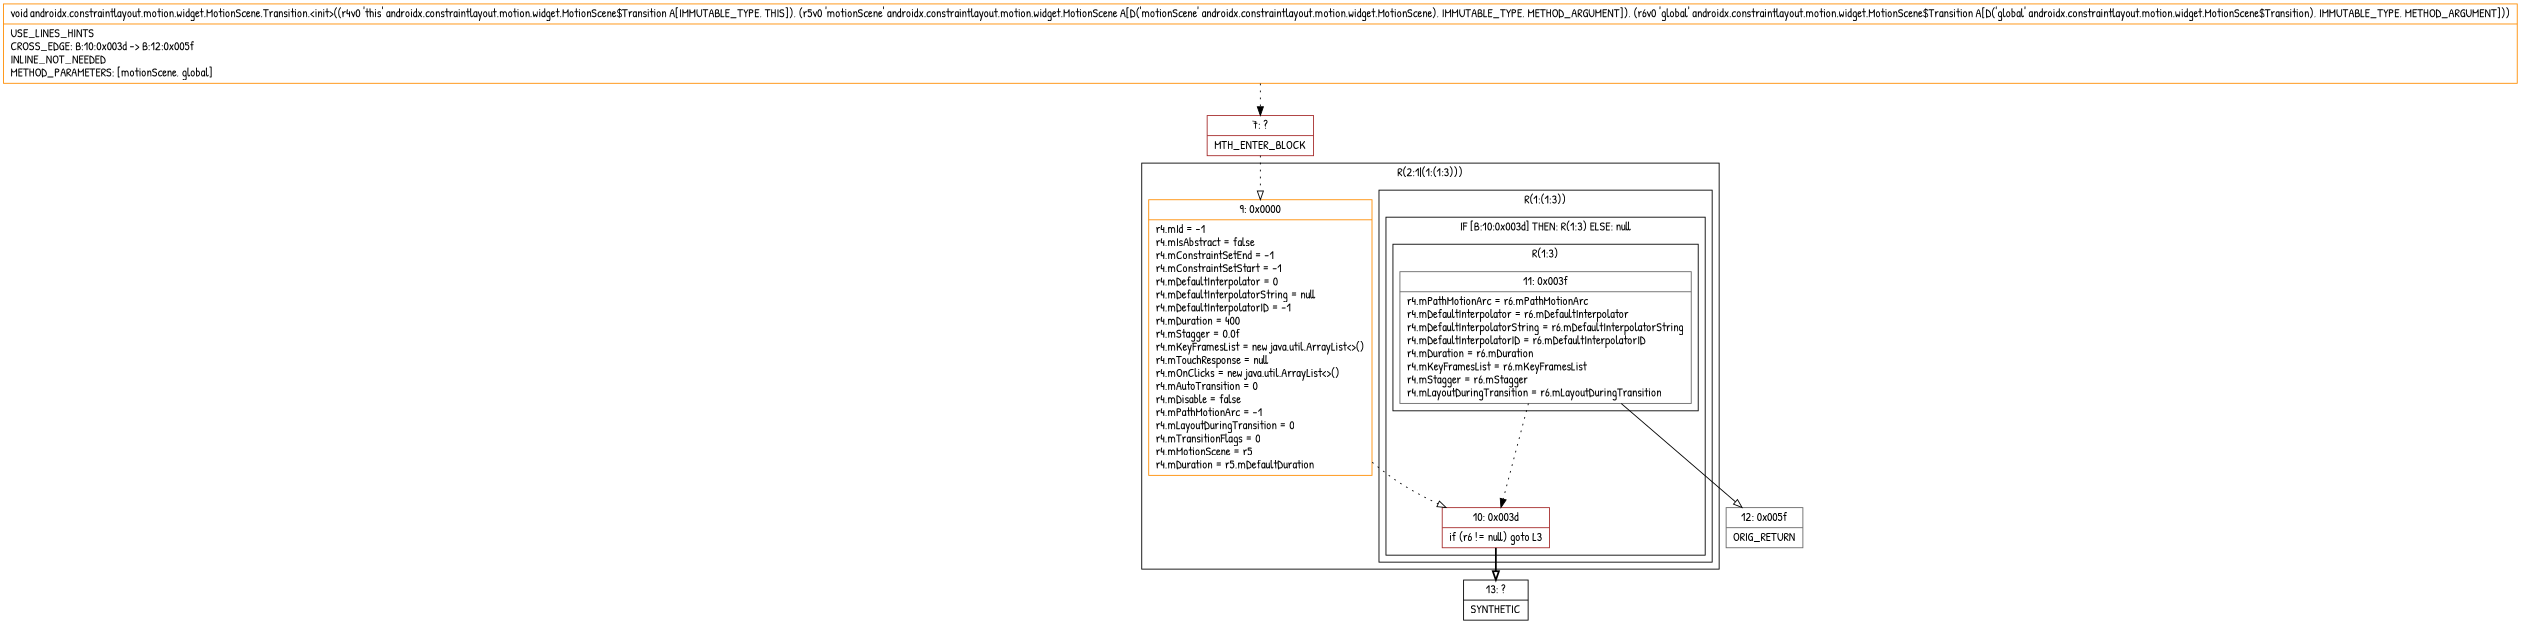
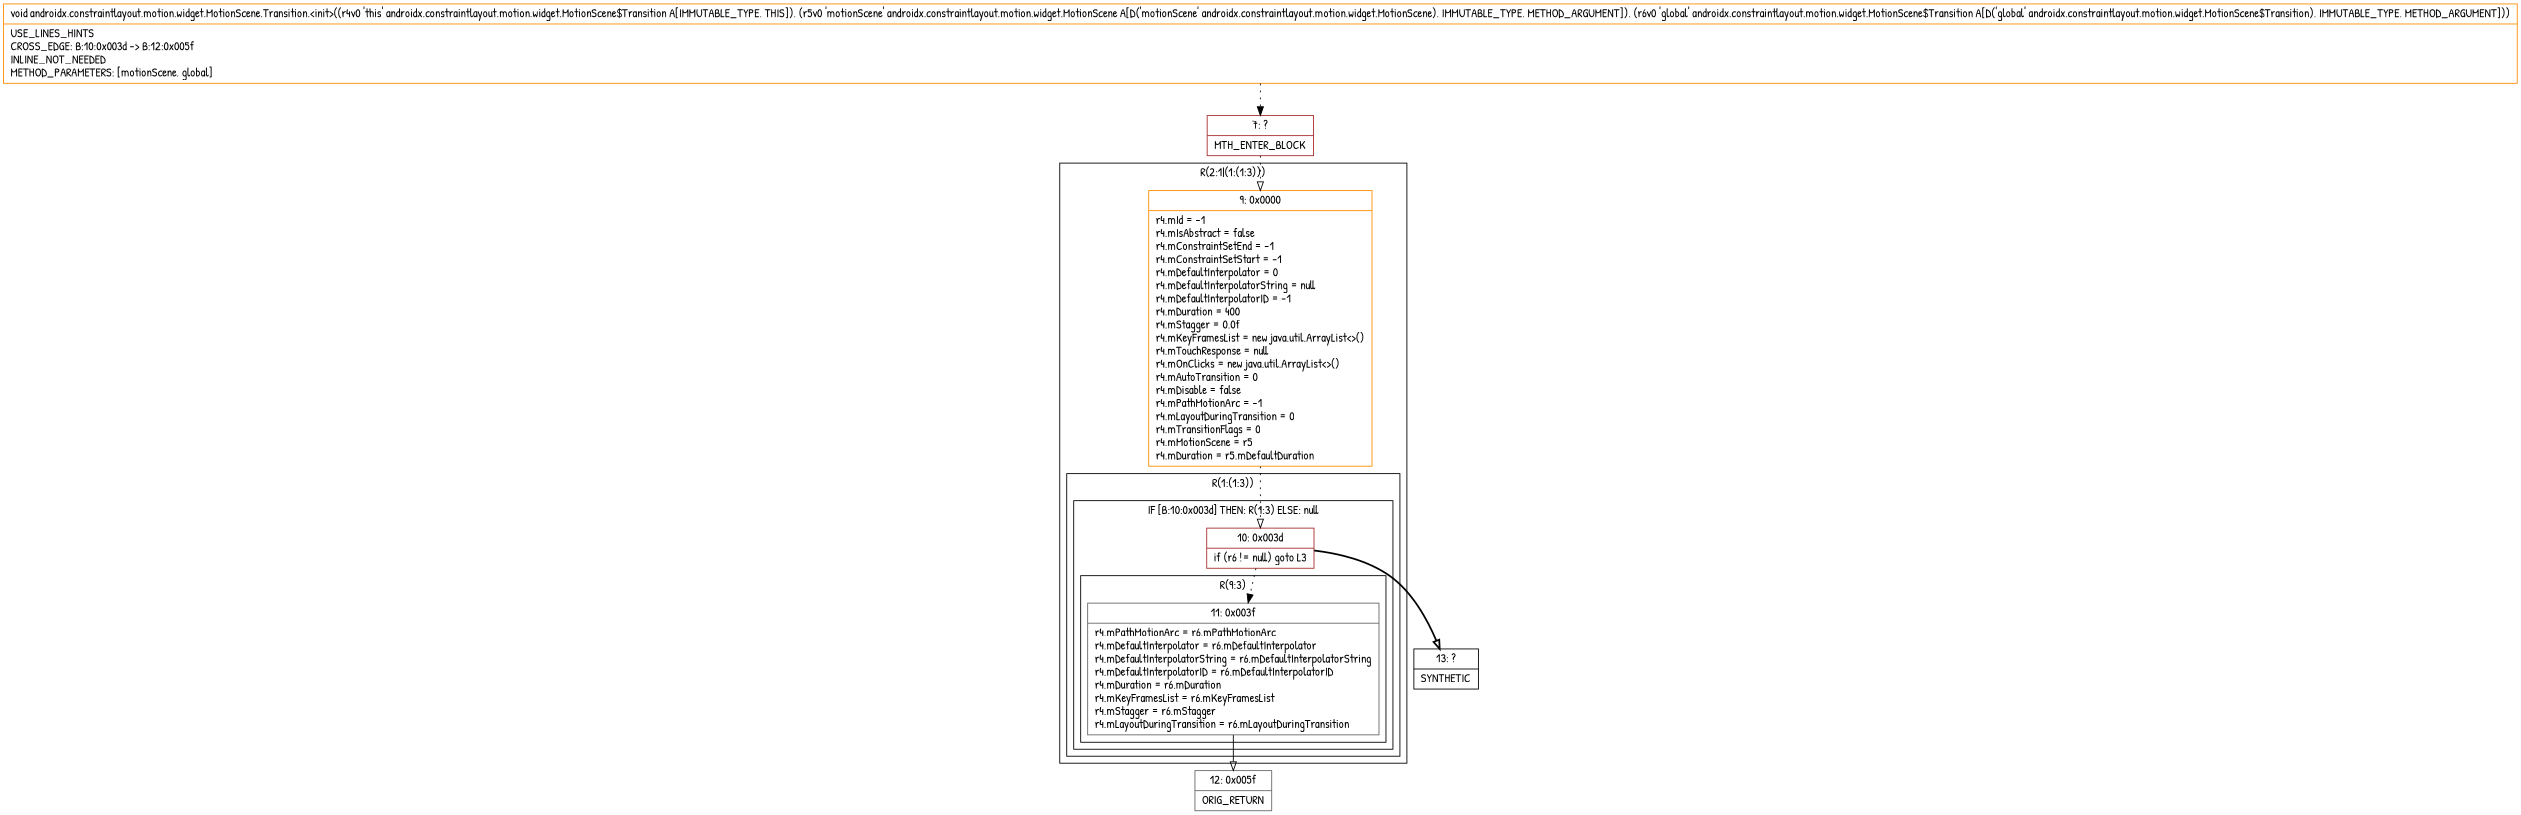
cluster "R(1:3)": label "R(1:3)" -> "R(9:3)"
edge "11: 0x003f" -> "10: 0x003d": reversed
